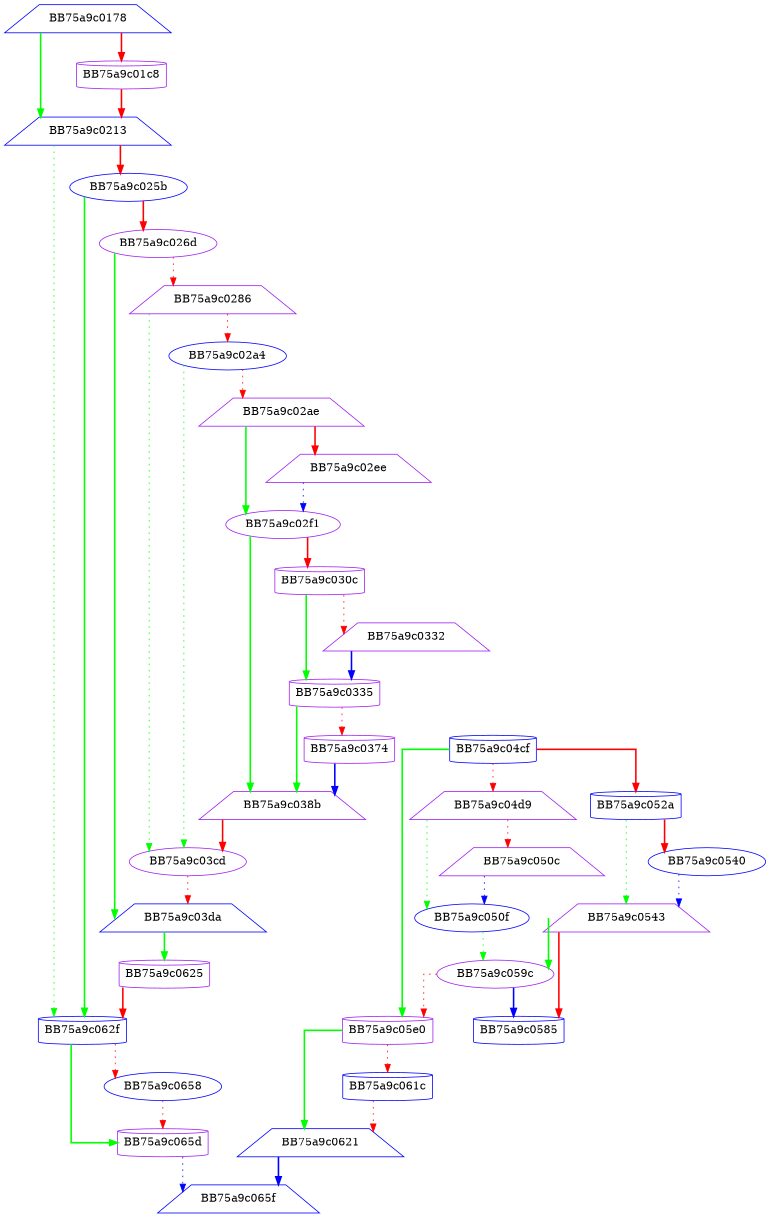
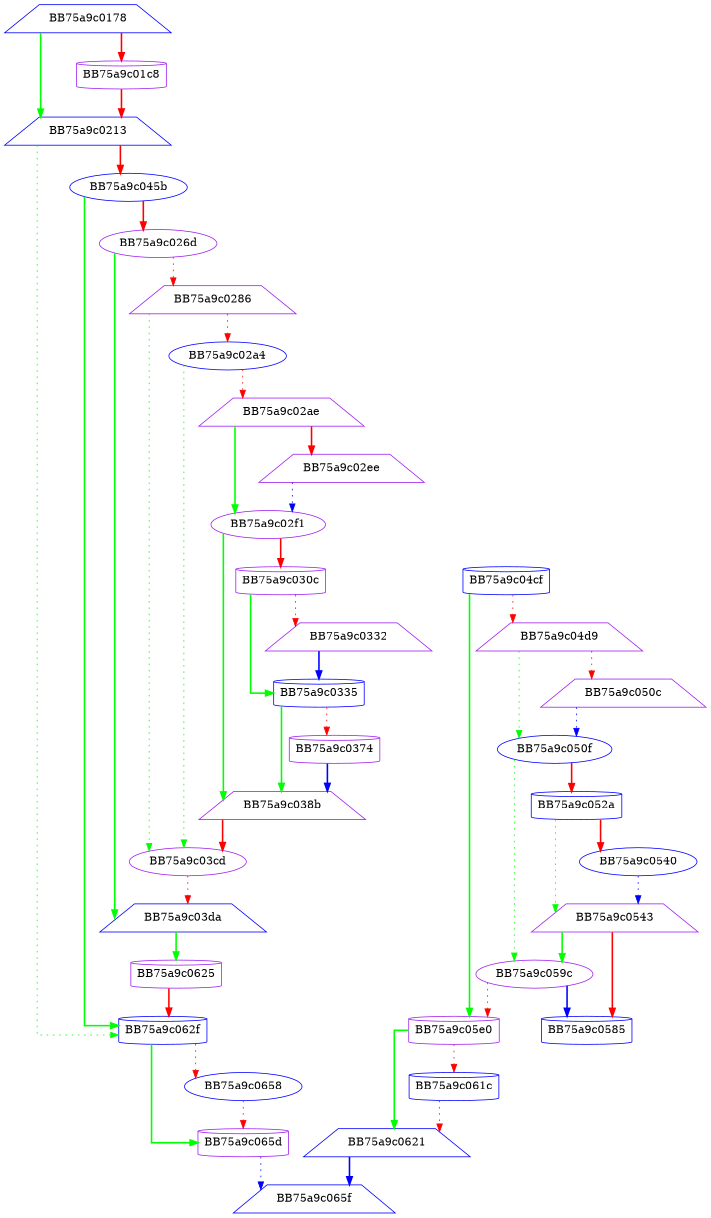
node "BB75a9c025b": label "BB75a9c025b" -> "BB75a9c045b"
node "BB75a9c0335": color purple -> blue
edge "BB75a9c04cf" -> "BB75a9c052a": now "BB75a9c050f" -> "BB75a9c052a"
